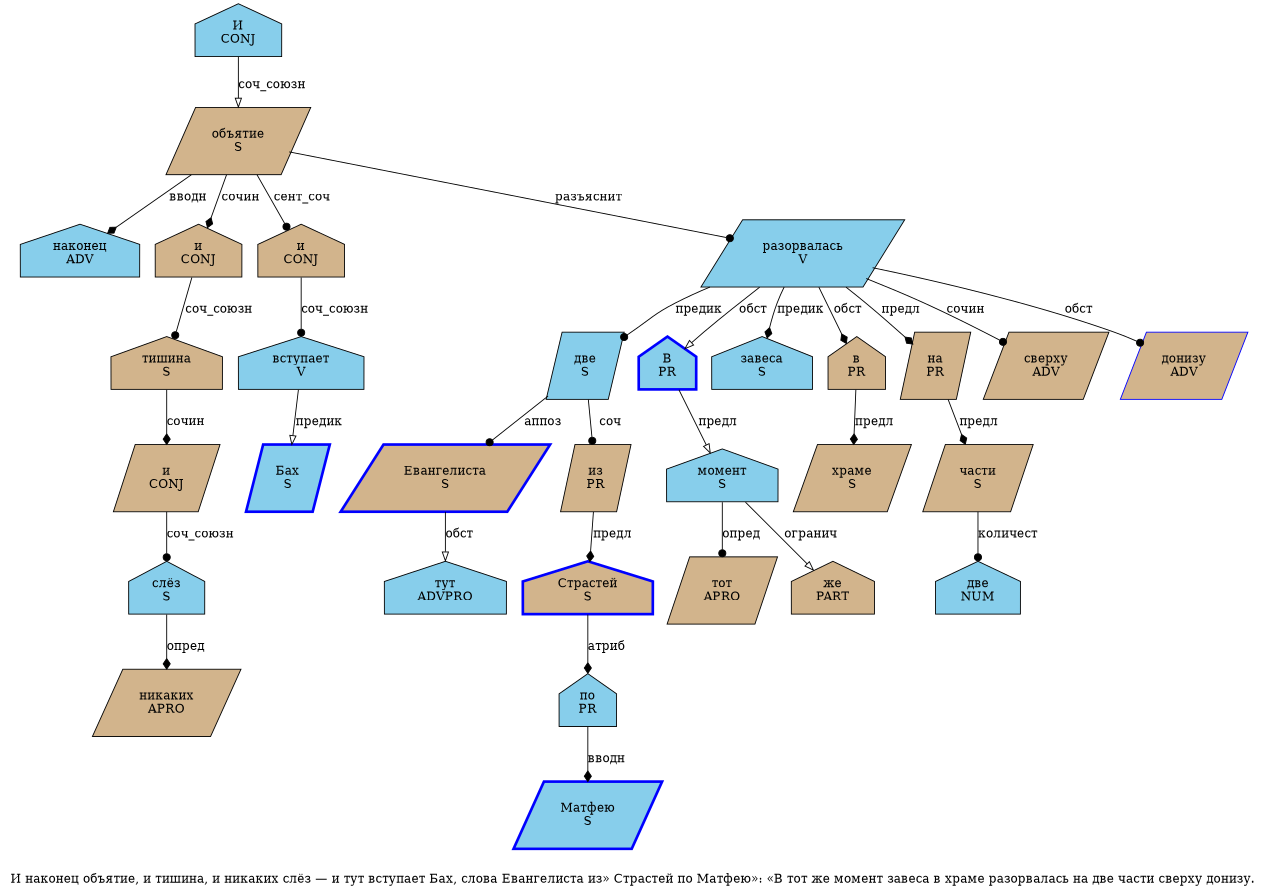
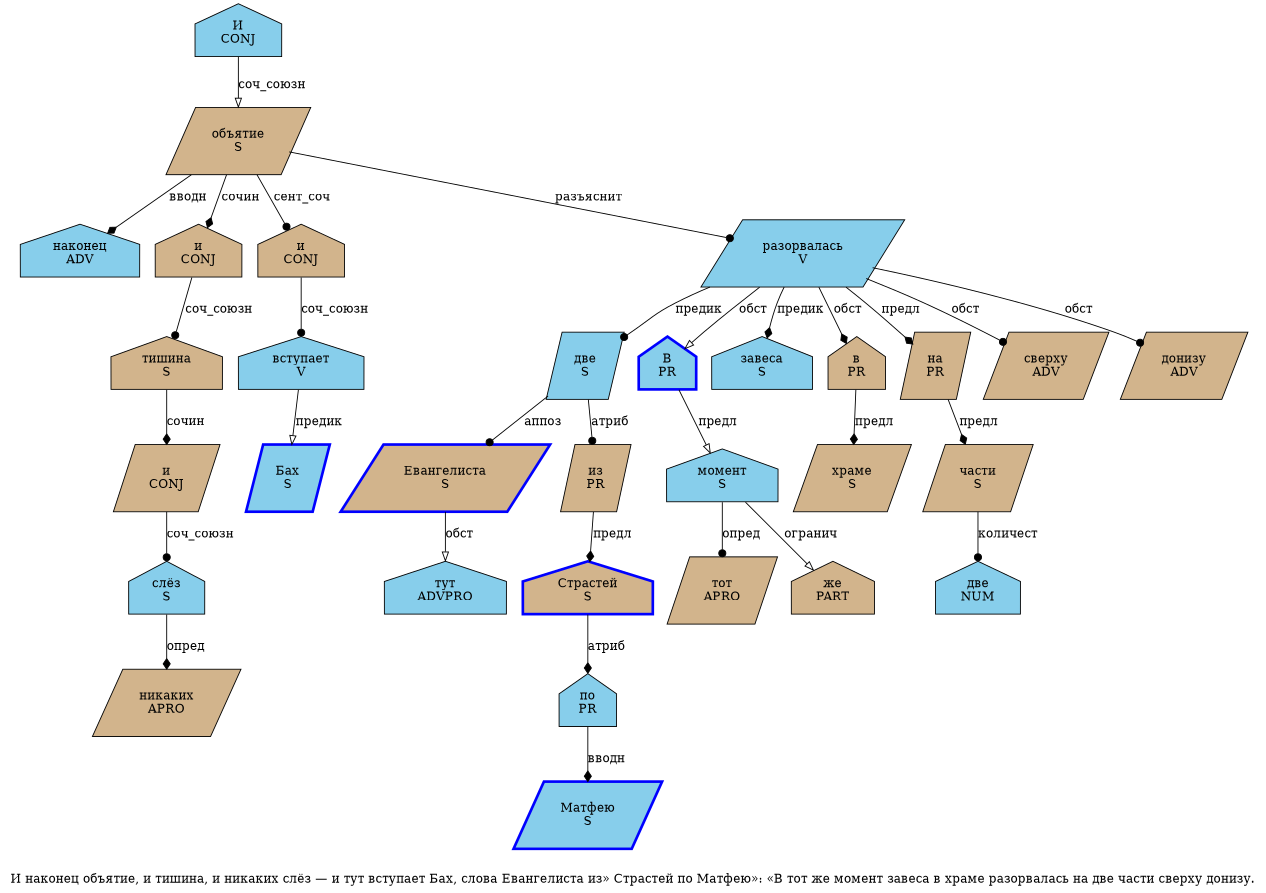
edge "разорвалась V" -> "сверху ADV": label "сочин" -> "обст"
node "донизу ADV": color blue -> black
edge "две S" -> "из PR": label "соч" -> "атриб"
